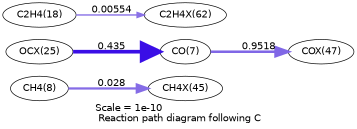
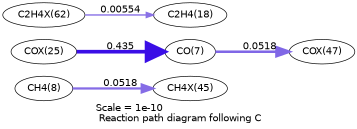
edge "C2H4(18)" -> "C2H4X(62)": reversed
edge "CO(7)" -> "COX(47)": label " 0.9518" -> " 0.0518"
node "OCX(25)": label "OCX(25)" -> "COX(25)"
edge "CH4(8)" -> "CH4X(45)": label " 0.028" -> " 0.0518"
